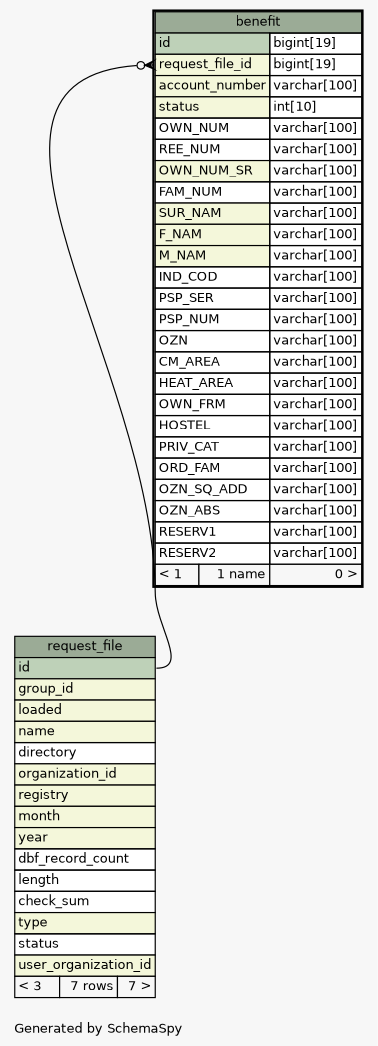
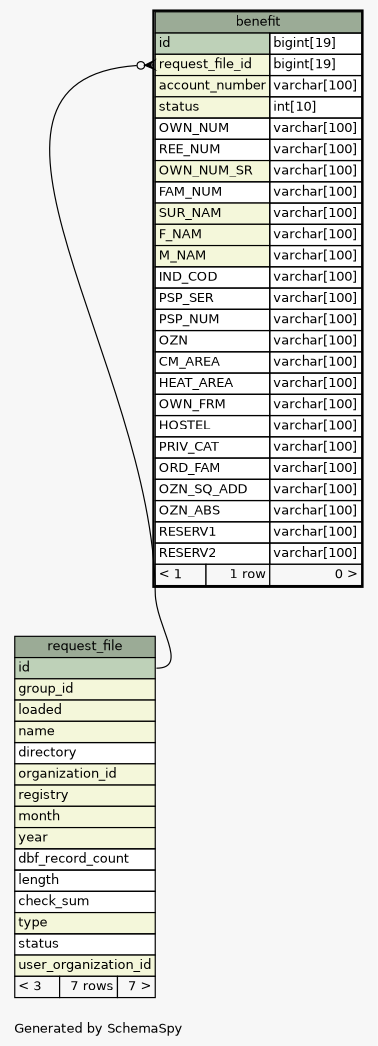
node "benefit": text "1 name" -> "1 row"
